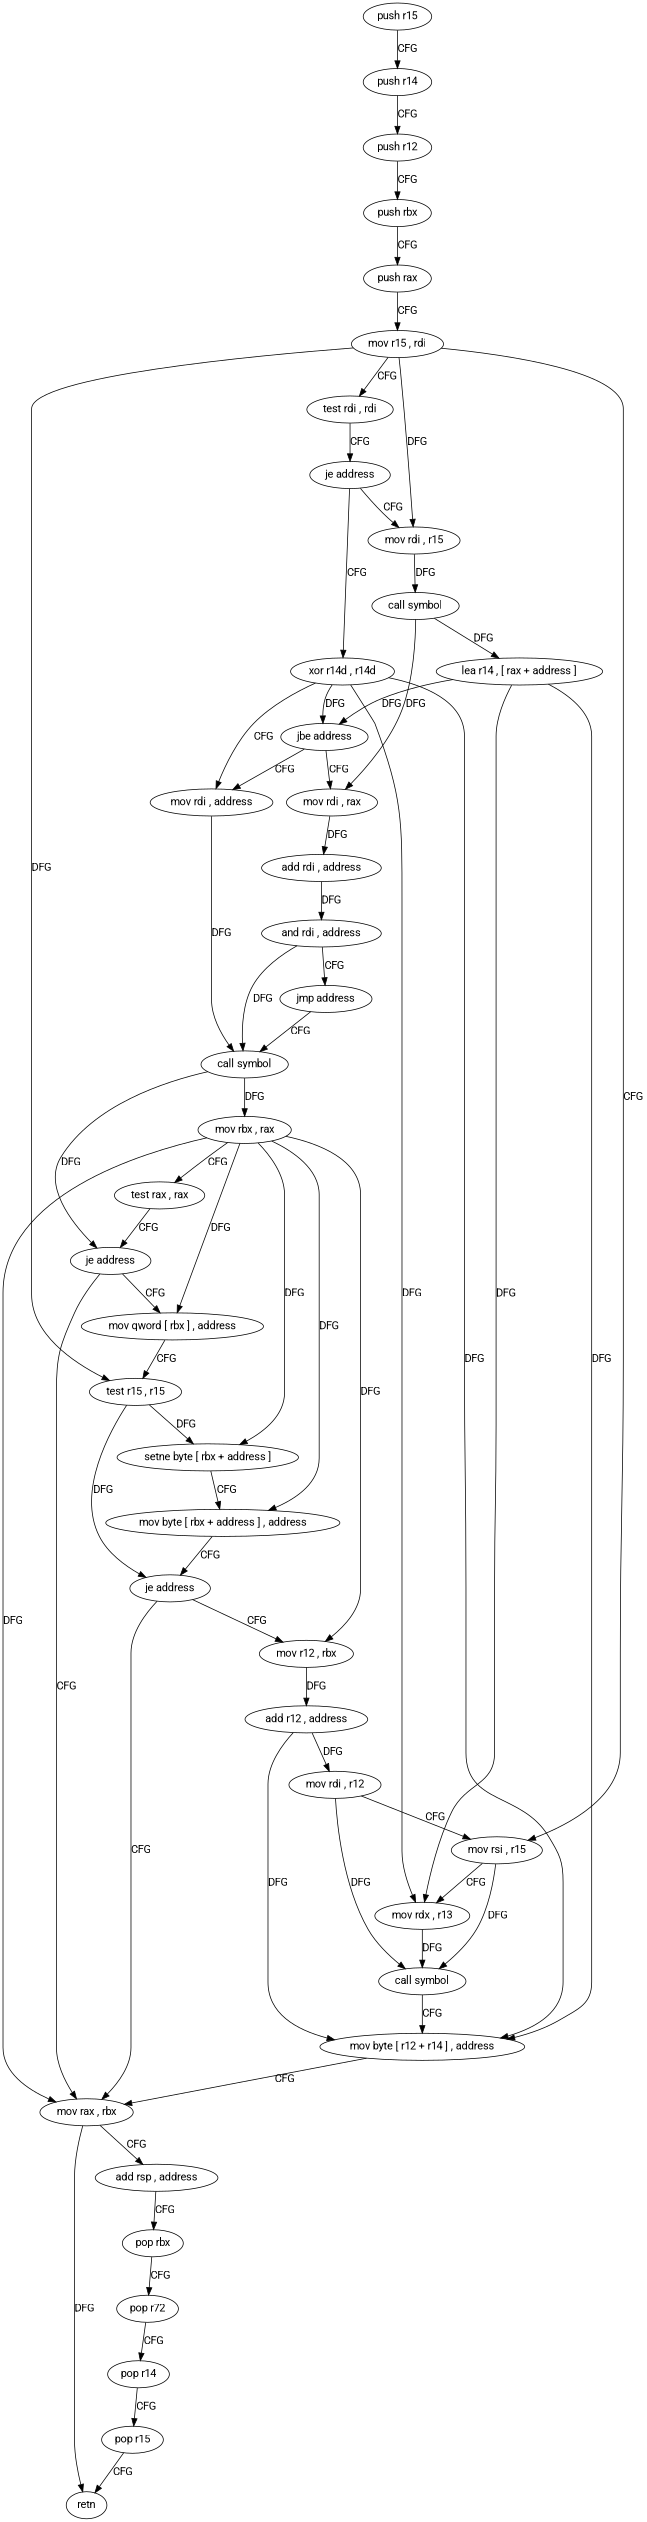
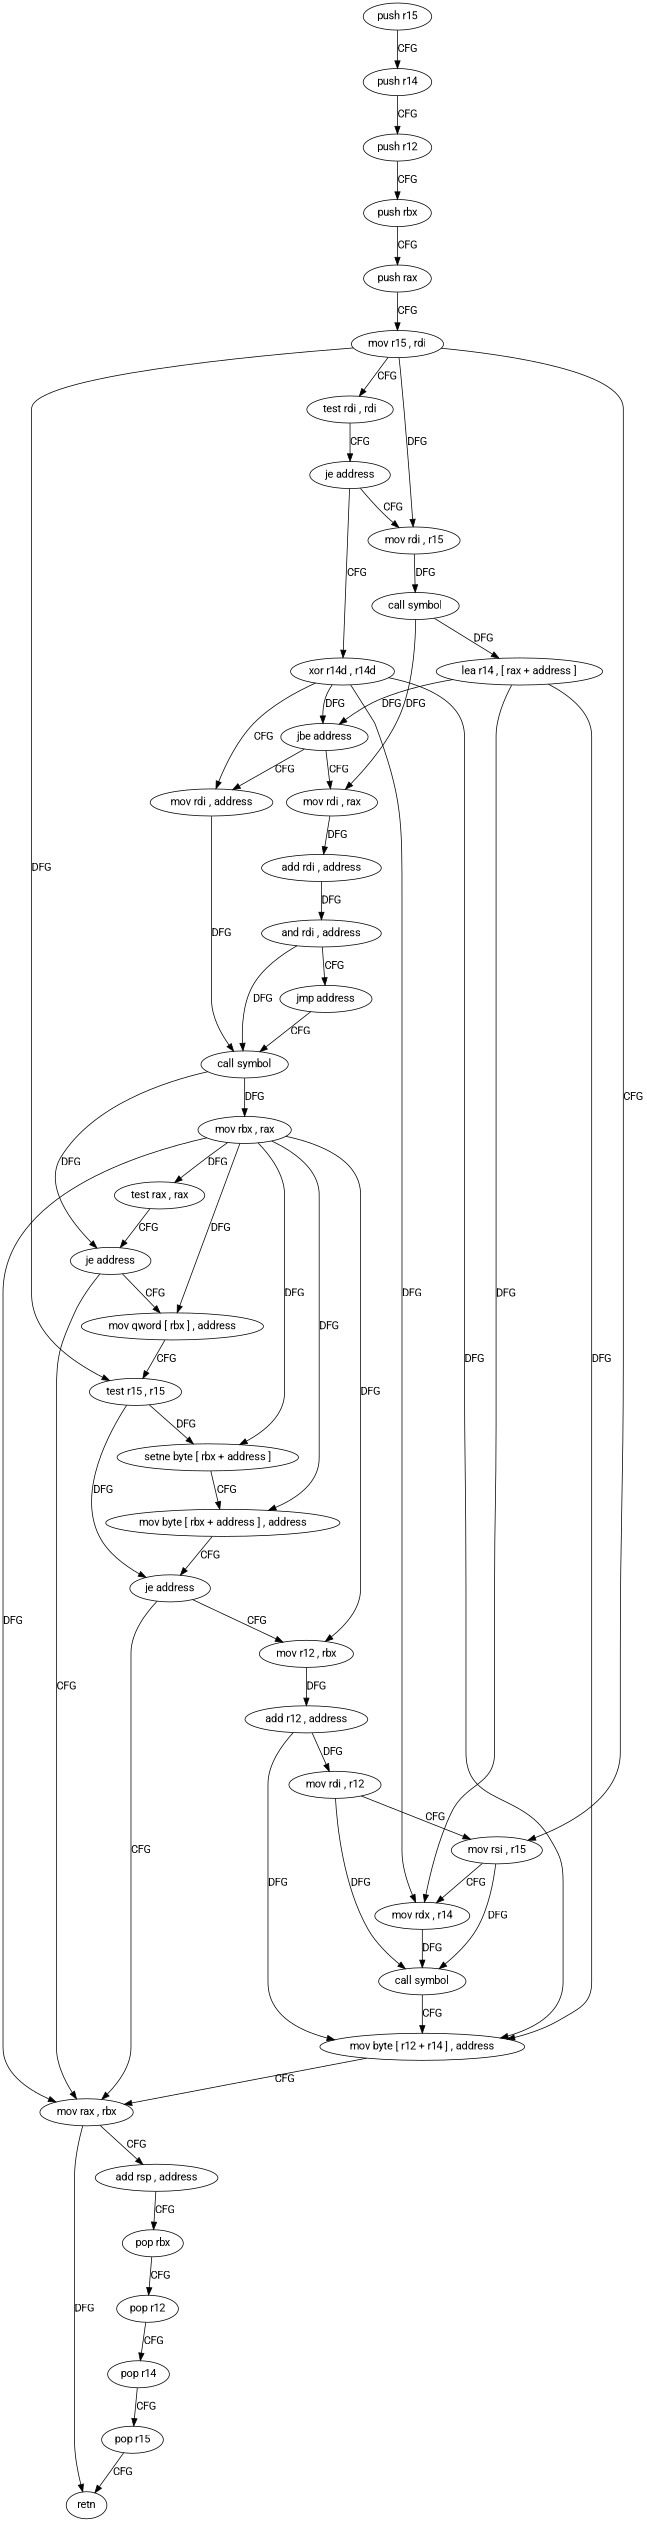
edge "mov rbx , rax" -> "test rax , rax": label "CFG" -> "DFG"
node "mov rdx , r13": label "mov rdx , r13" -> "mov rdx , r14"
node "pop r72": label "pop r72" -> "pop r12"
